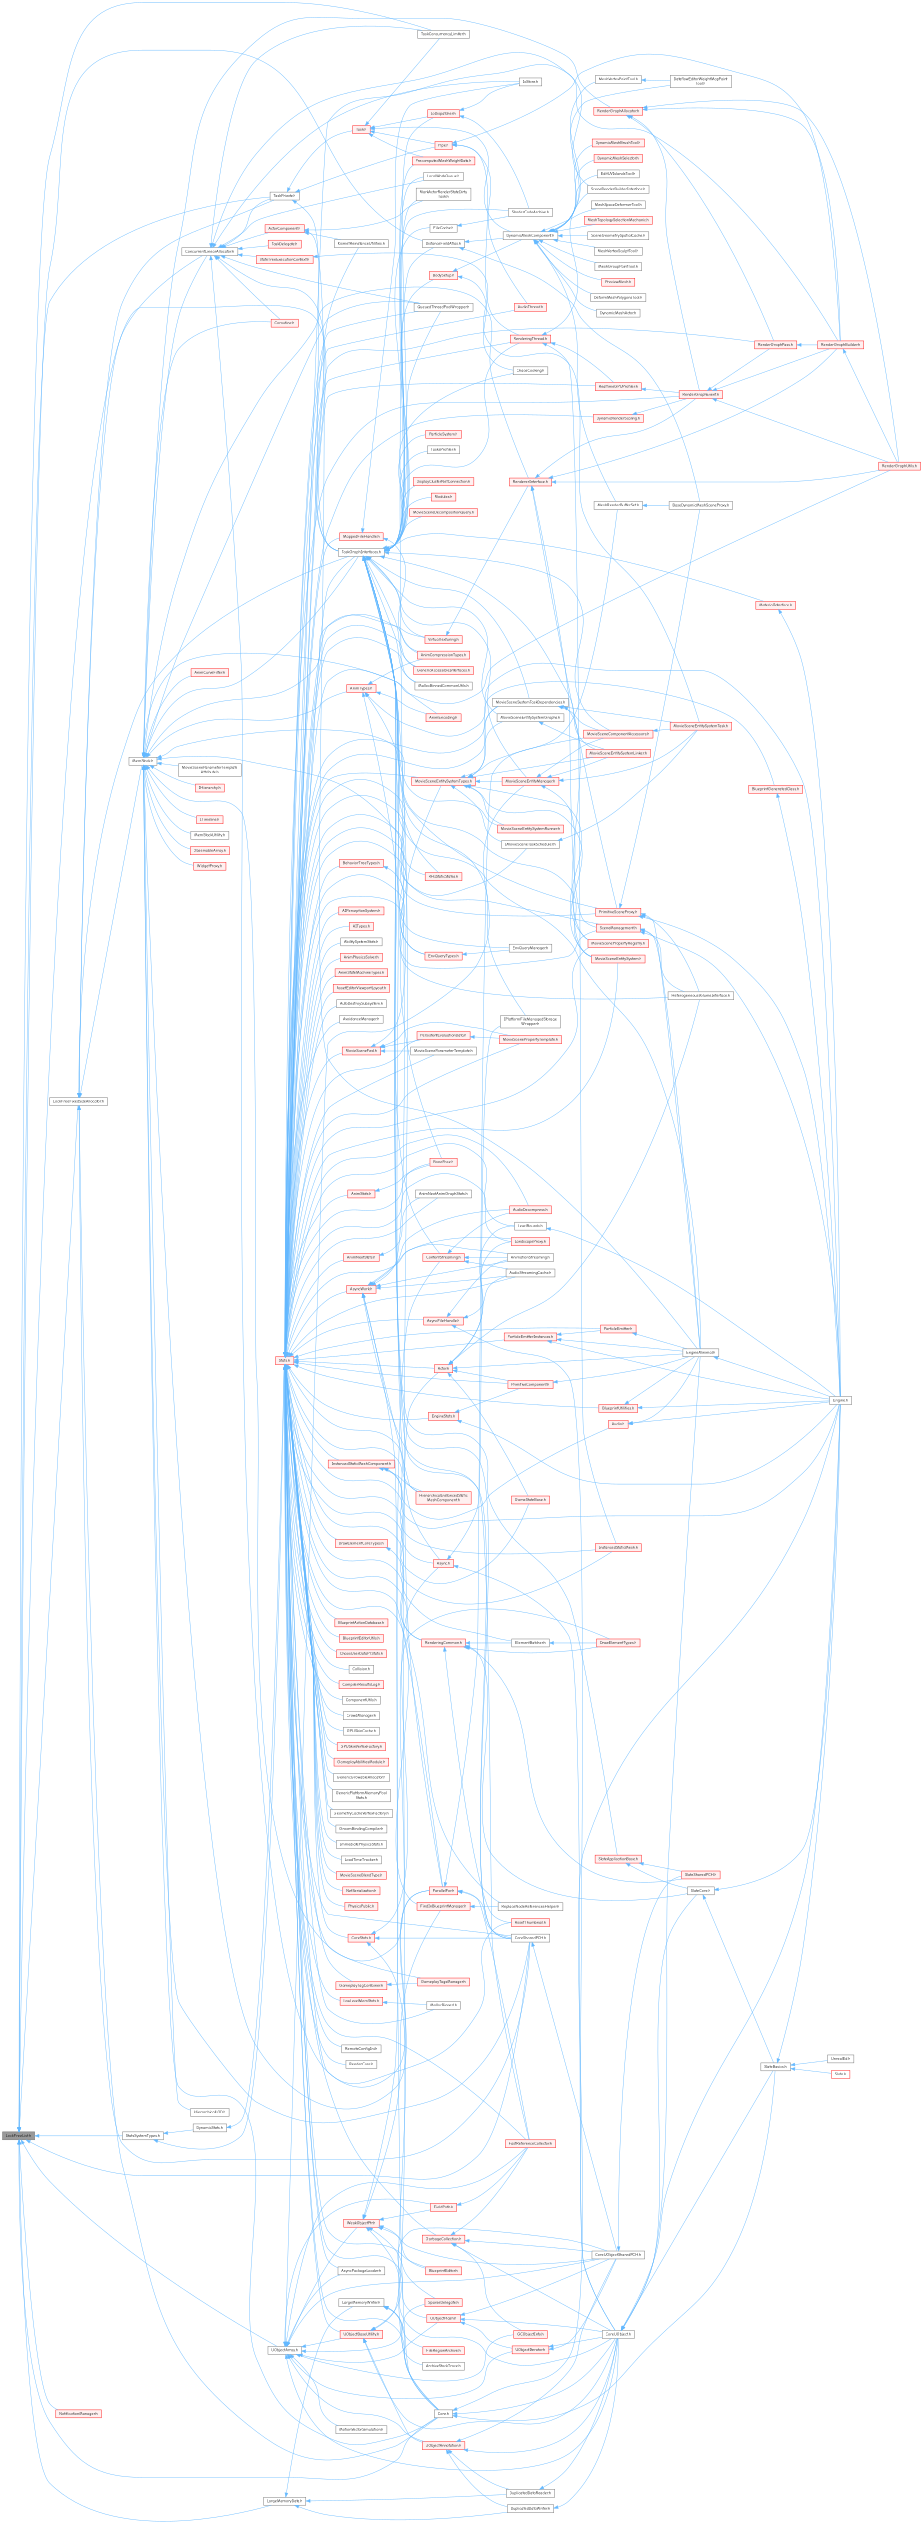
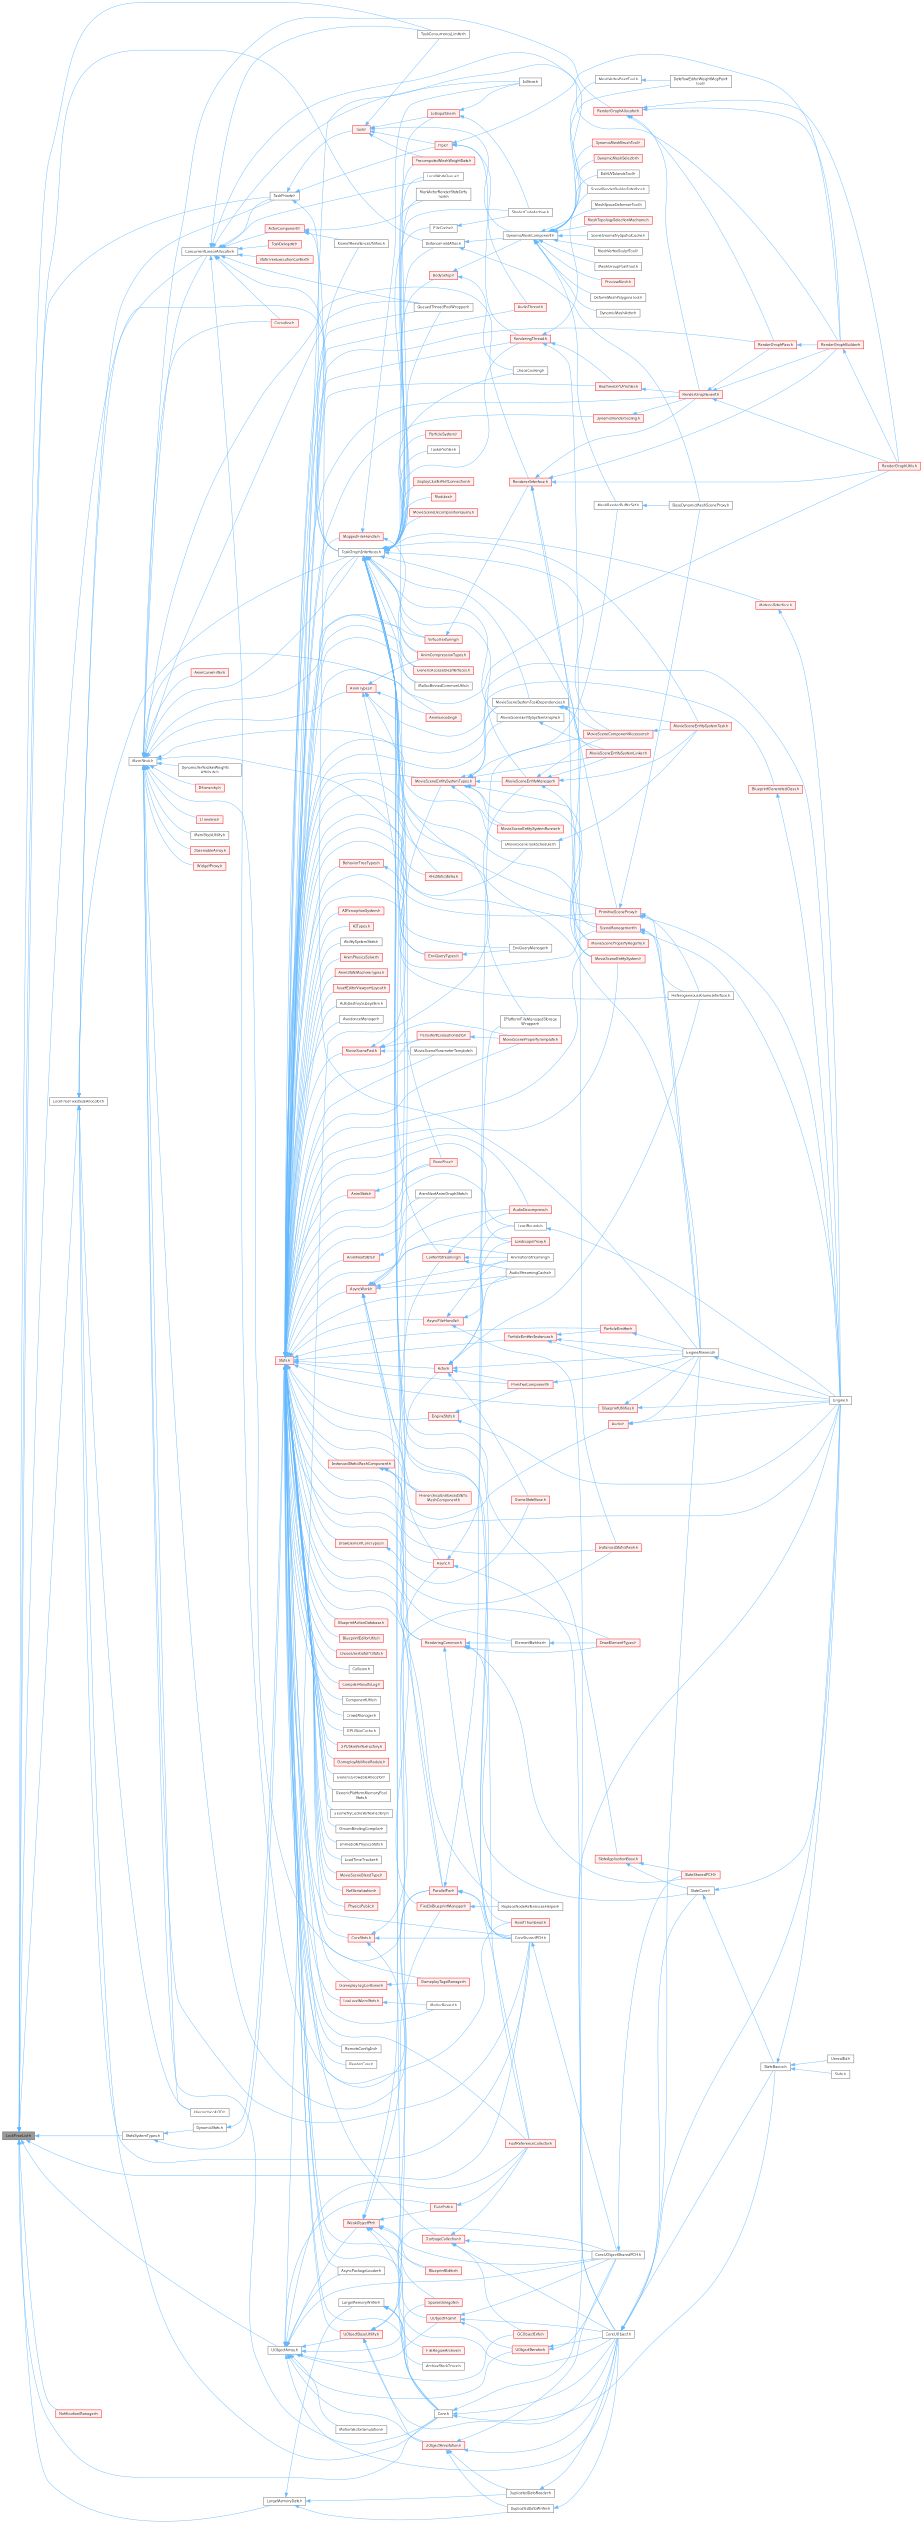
edge "MovieSceneEntitySystemTask.h" -> "StateTreeExecutionContext.h": now "MovieSceneEntitySystemTask.h" -> "TaskGraphInterfaces.h"
node "MovieSceneParameterTemplate Attribute.h": label "MovieSceneParameterTemplate Attribute.h" -> "DynamicVertexSkinWeights Attribute.h"
edge "MemStack.h" -> "LockFreeFixedSizeAllocator.h": now "HierarchicalLOD.h" -> "LockFreeFixedSizeAllocator.h"
node "Slate.h": color red -> grey40
